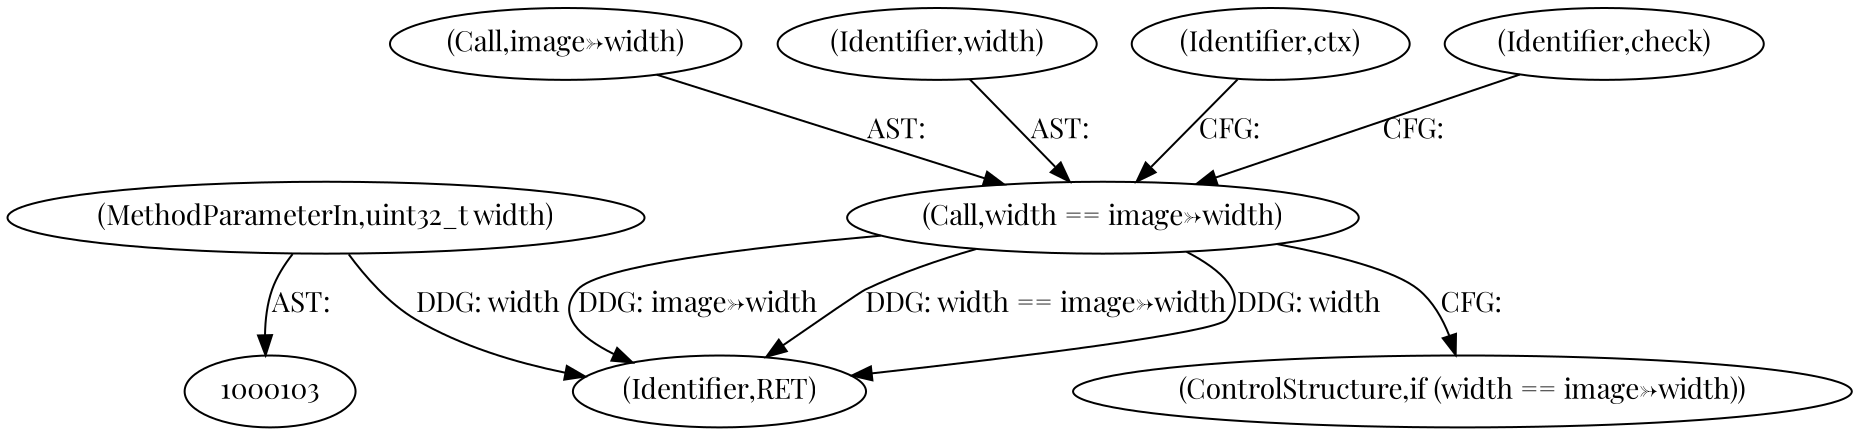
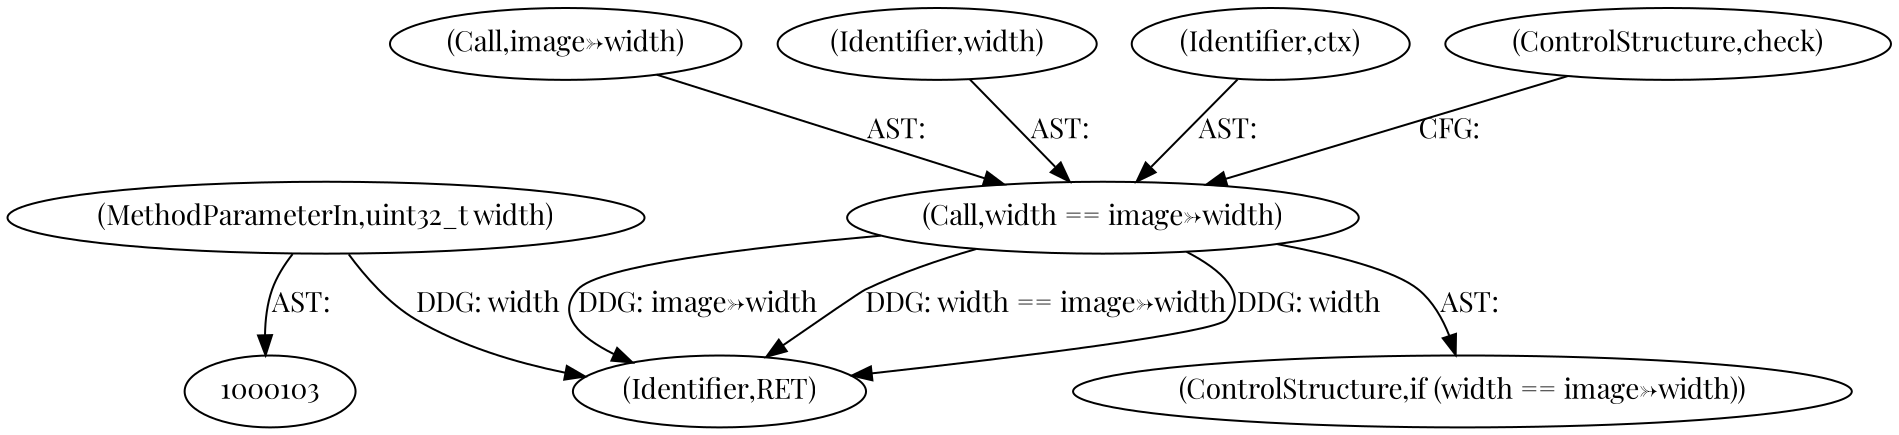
node "(Identifier,check)": label "(Identifier,check)" -> "(ControlStructure,check)"
edge "(Identifier,ctx)" -> "(Call,width == image->width)": label "CFG: " -> "AST: "
edge "(Call,width == image->width)" -> "(ControlStructure,if (width == image->width))": label "CFG: " -> "AST: "
